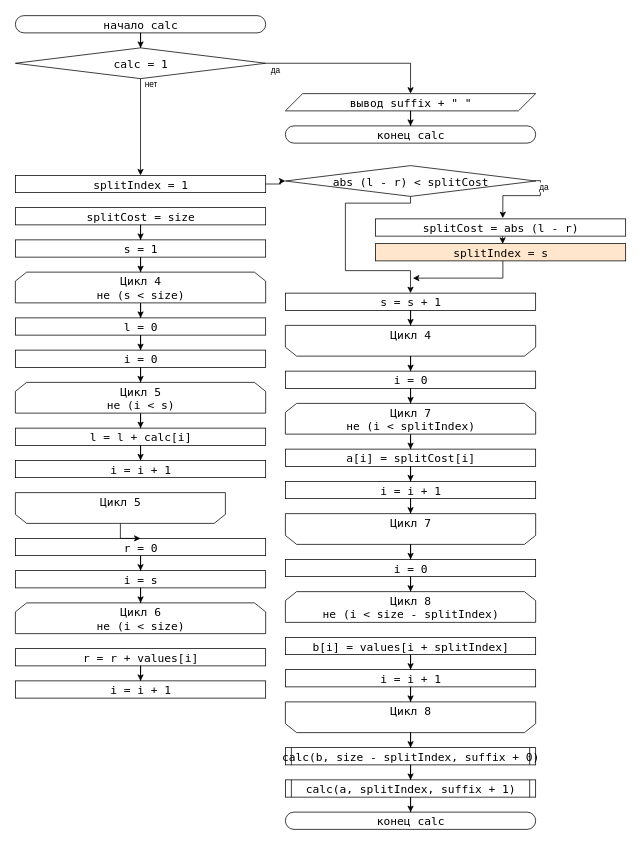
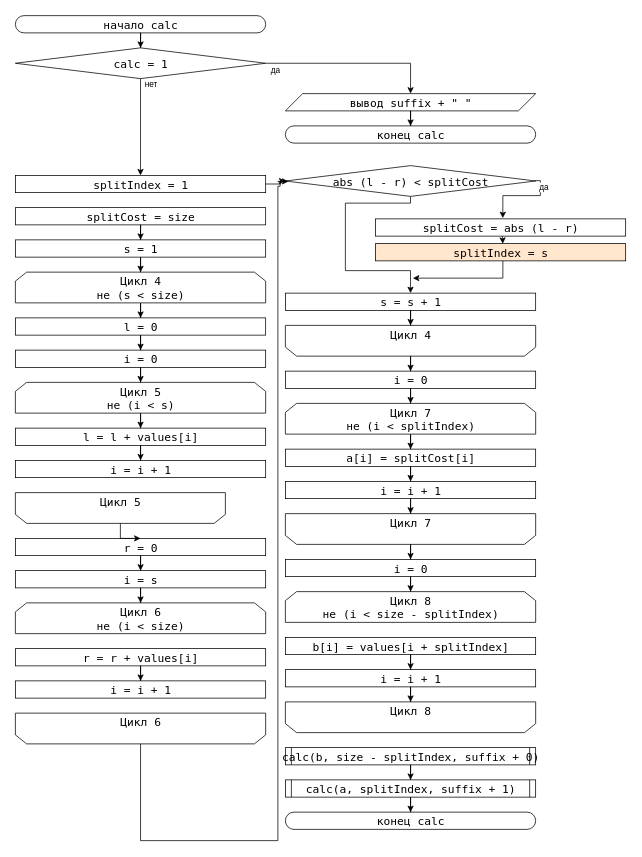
node "l = l + calc[i]": label "l = l + calc[i]" -> "l = l + values[i]"
node "Цикл 6": added
edge "Цикл 8" -> "calc(b, size - splitIndex, suffix + 0)": removed
edge "Цикл 6" -> "abs (l - r) < splitCost": added
